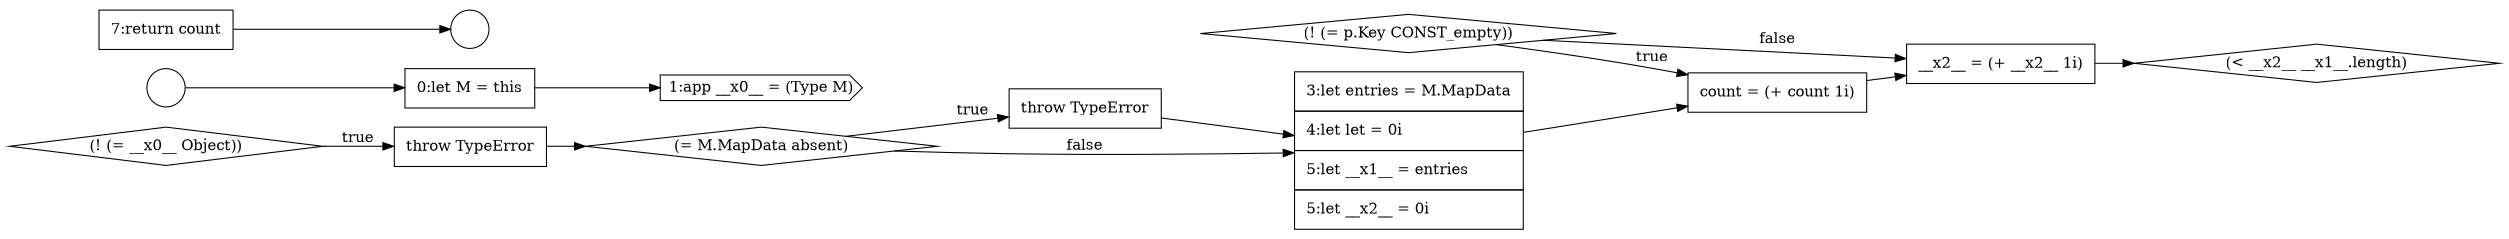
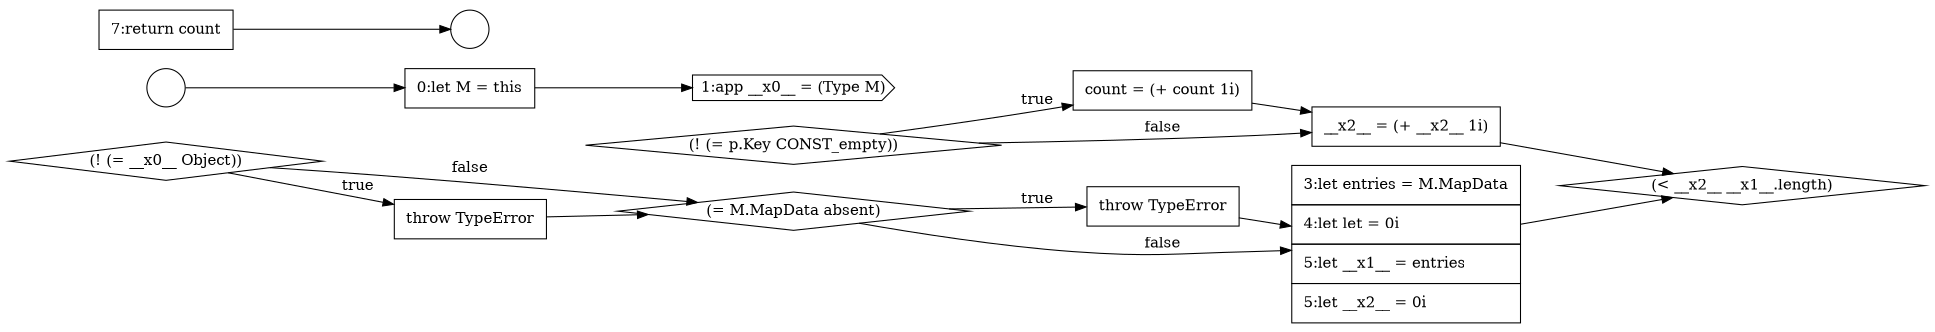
edge "3:let entries = M.MapData" -> "count = (+ count 1i)": now "3:let entries = M.MapData" -> "(< __x2__ __x1__.length)"
edge "(! (= __x0__ Object))" -> "(= M.MapData absent)": added, label "false"
